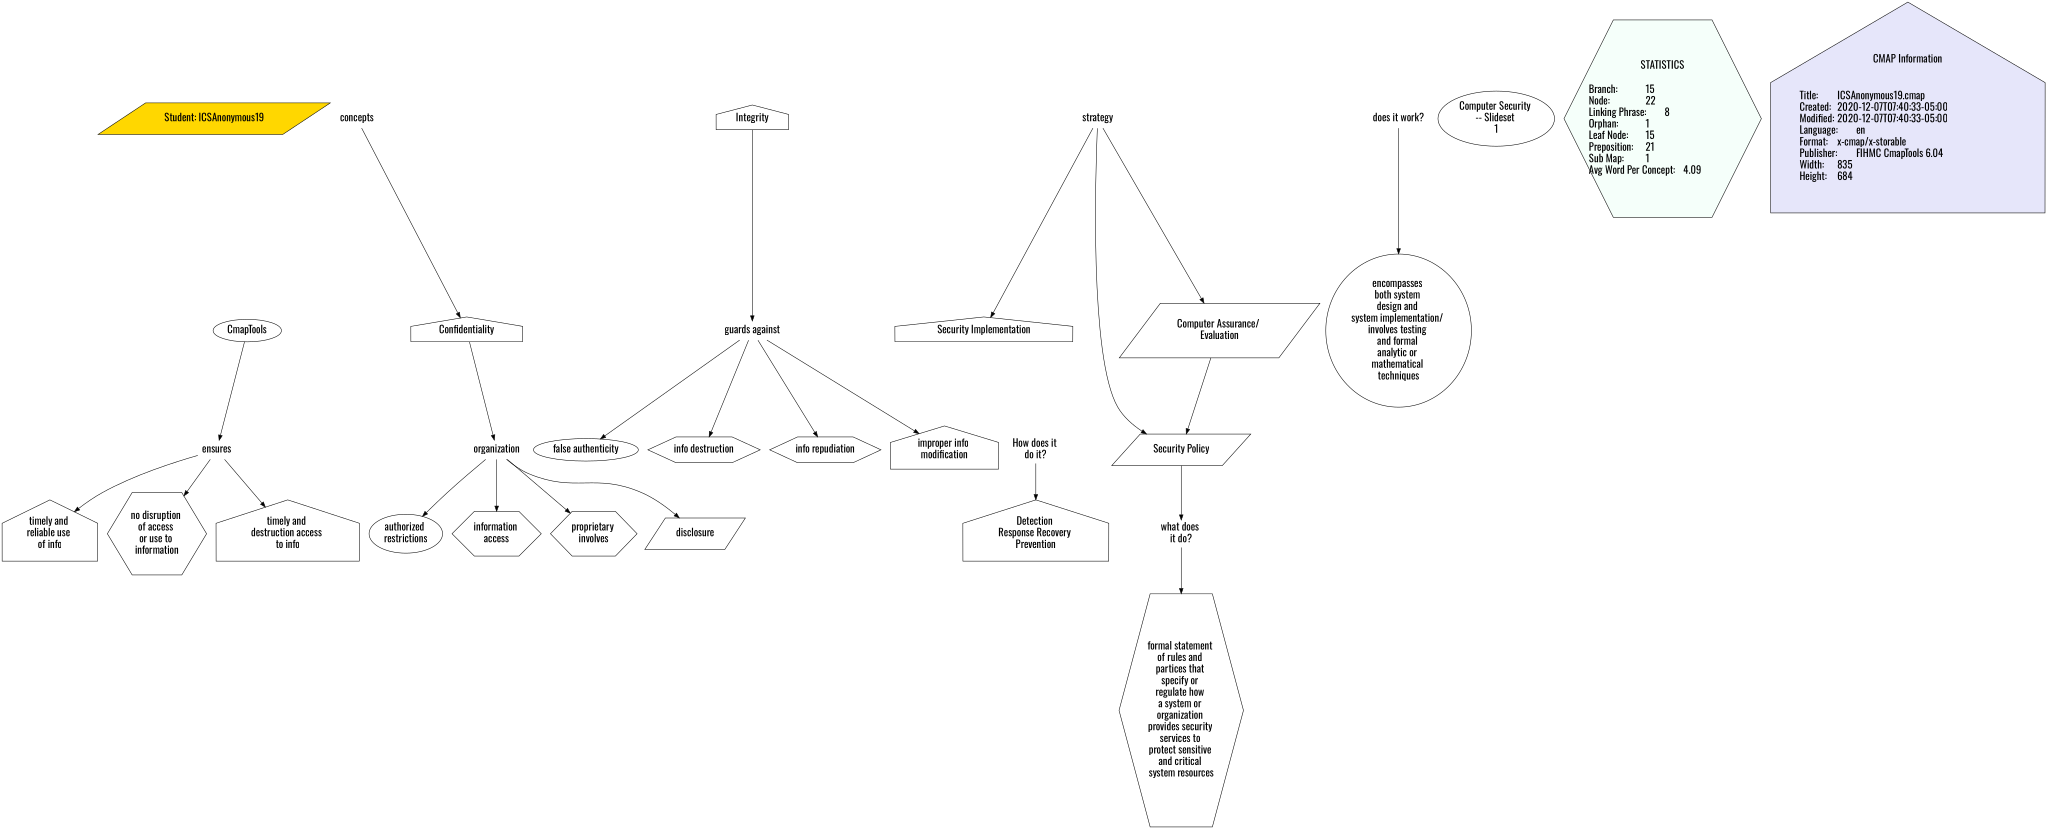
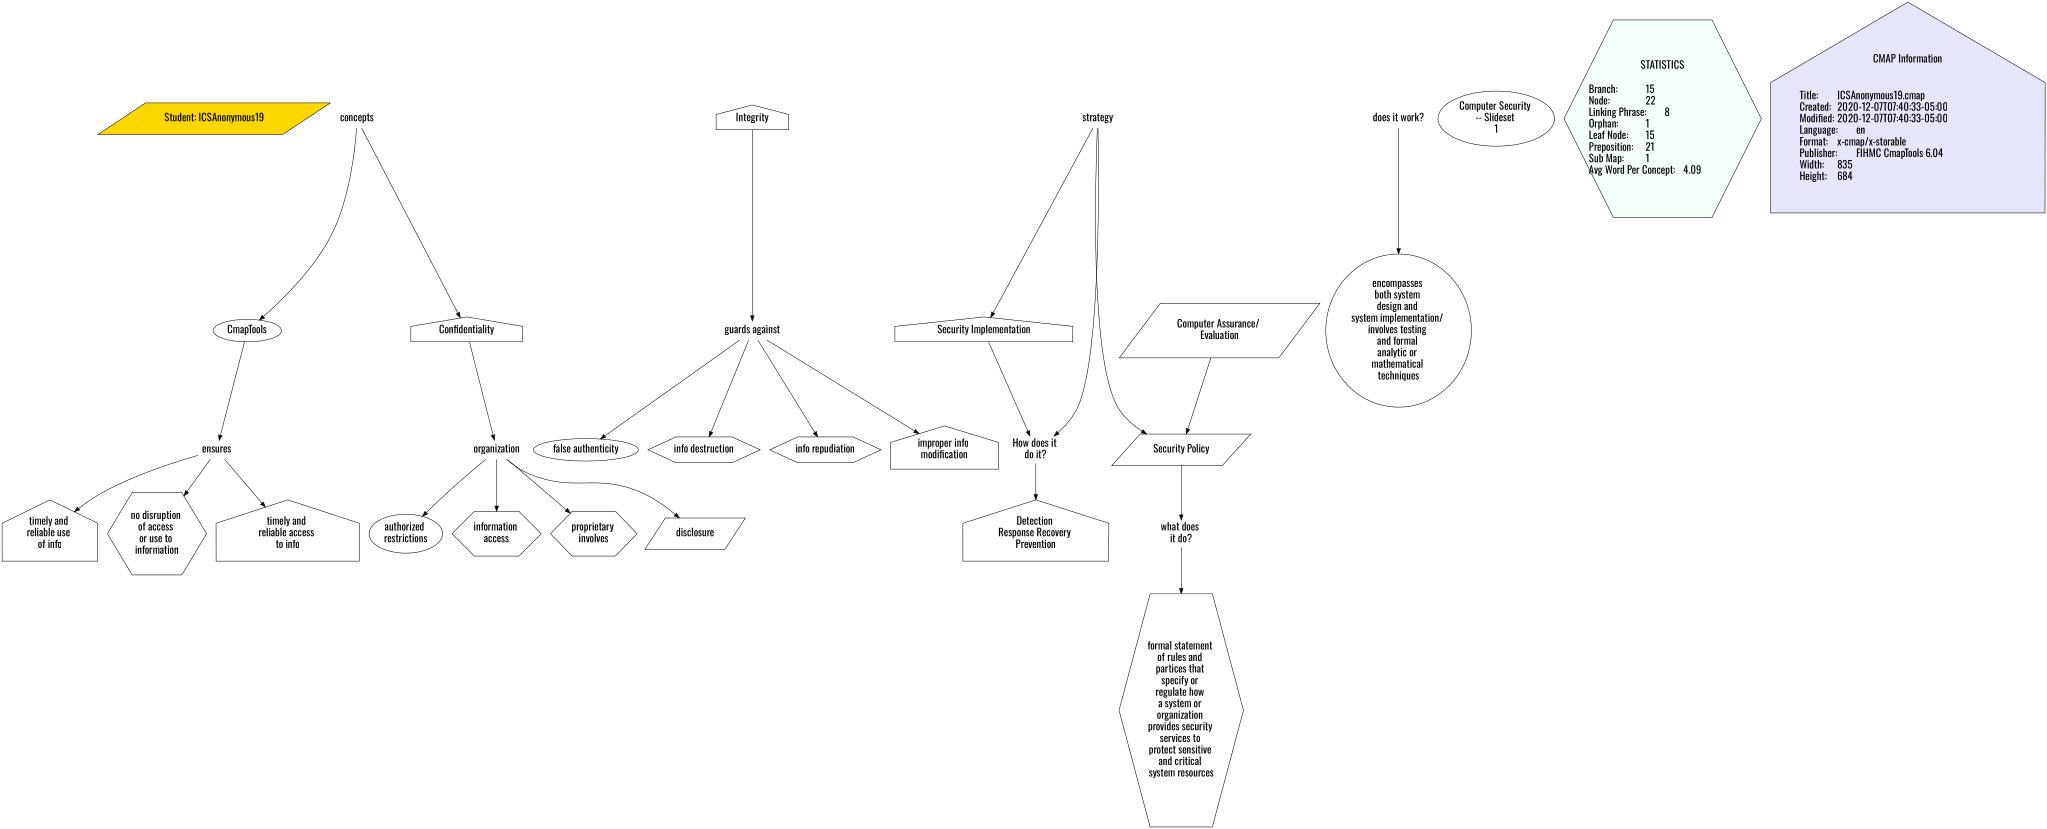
edge "strategy" -> "Computer Assurance/ Evaluation": now "strategy" -> "How does it do it?"
edge "concepts" -> "CmapTools": added
edge "Security Implementation" -> "How does it do it?": added
node "timely and destruction access to info": label "timely and destruction access to info" -> "timely and reliable access to info"
